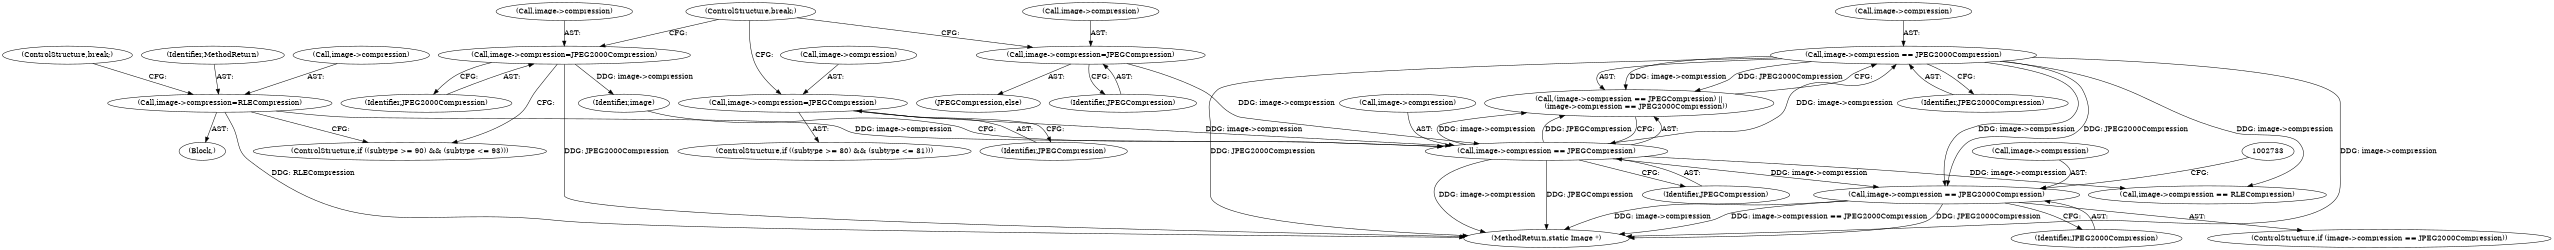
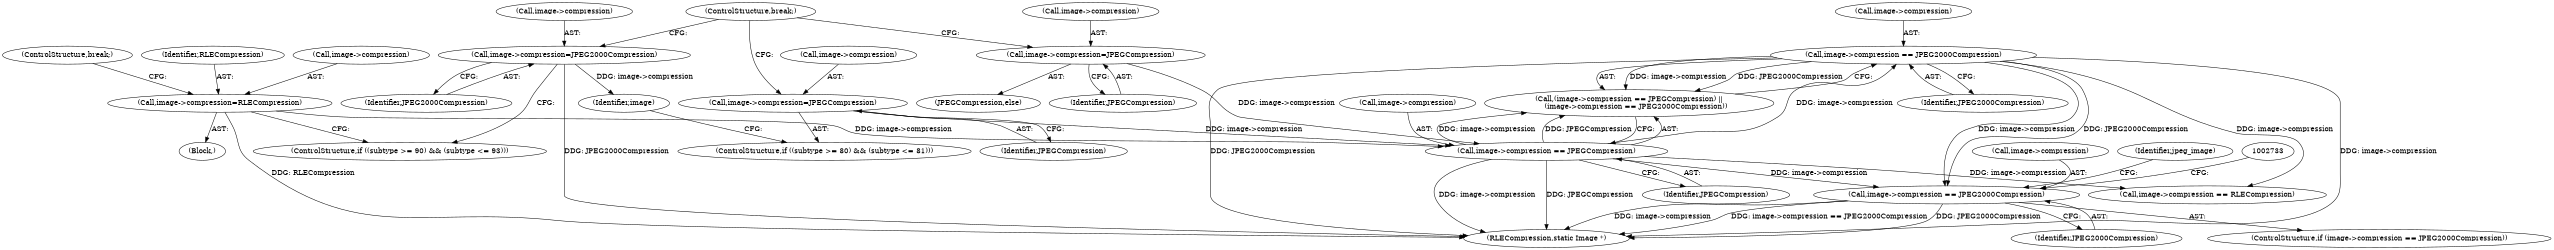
node "(Identifier,MethodReturn)": label "(Identifier,MethodReturn)" -> "(Identifier,RLECompression)"
edge "(Identifier,image)" -> "(Call,image->compression == JPEGCompression)": now "(Identifier,image)" -> "(ControlStructure,if ((subtype >= 80) && (subtype <= 81)))"
node "(Identifier,jpeg_image)": added
node "(MethodReturn,static Image *)": label "(MethodReturn,static Image *)" -> "(RLECompression,static Image *)"
